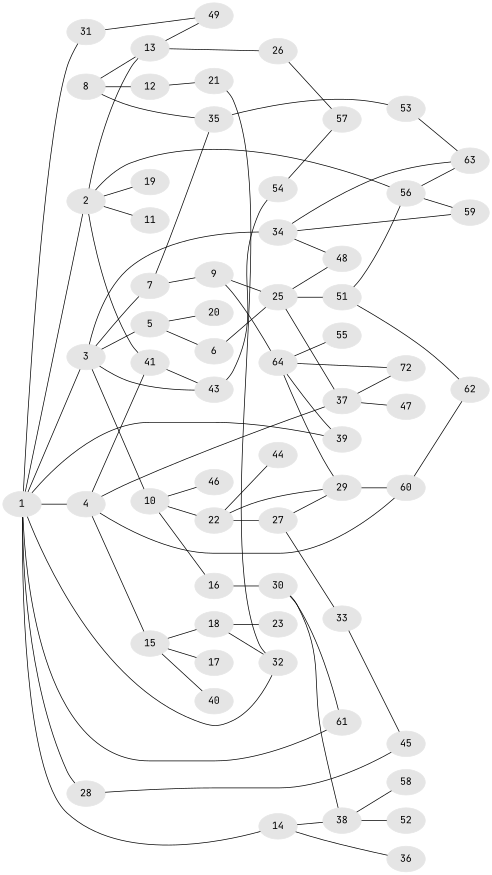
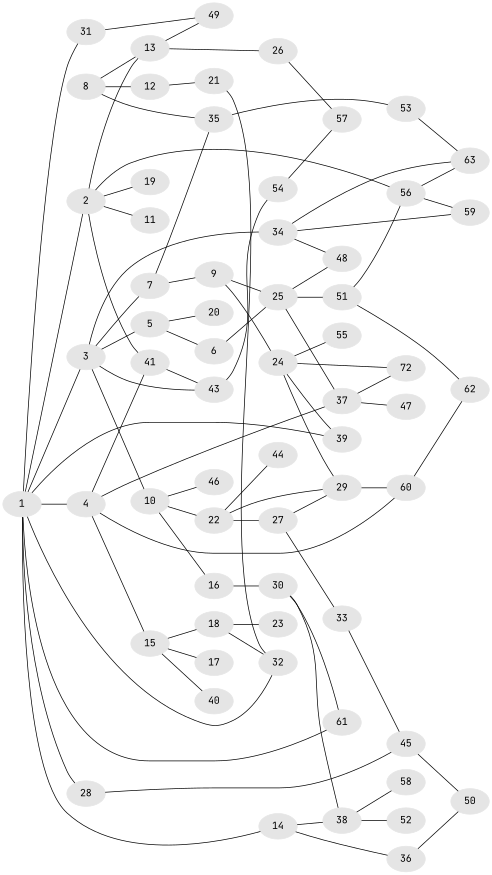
node "64": label "64" -> "24"
node "50": added
